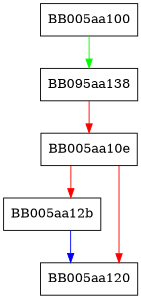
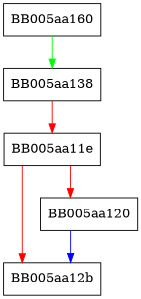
node "BB005aa100": label "BB005aa100" -> "BB005aa160"
node "BB095aa138": label "BB095aa138" -> "BB005aa138"
node "BB005aa10e": label "BB005aa10e" -> "BB005aa11e"
edge "BB005aa12b" -> "BB005aa120": reversed
